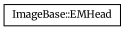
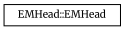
node "ImageBase::EMHead": label "ImageBase::EMHead" -> "EMHead::EMHead"
